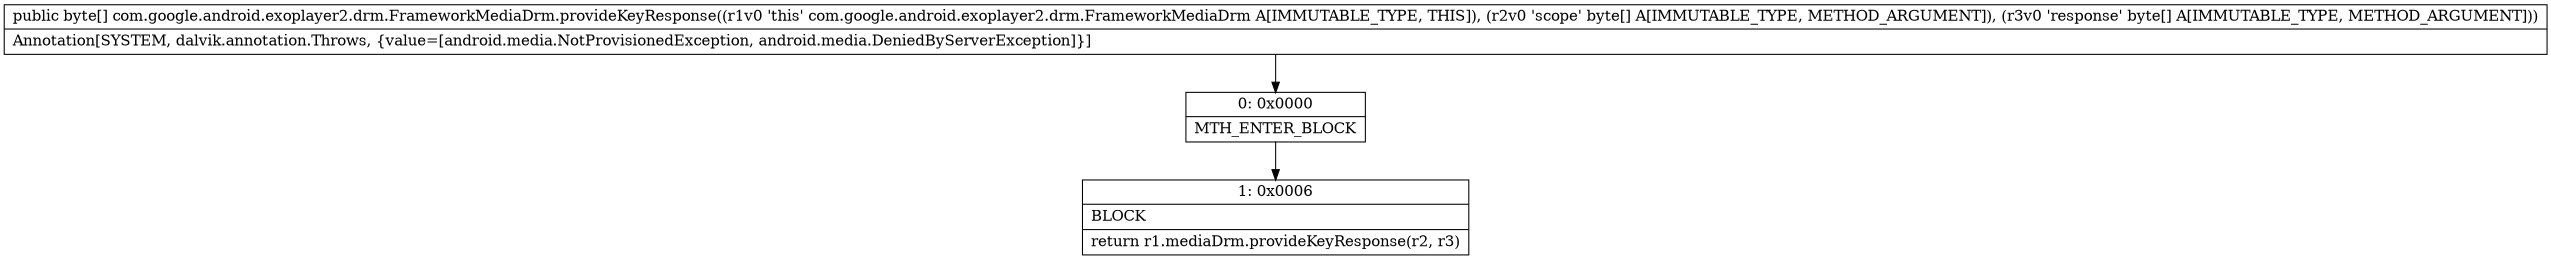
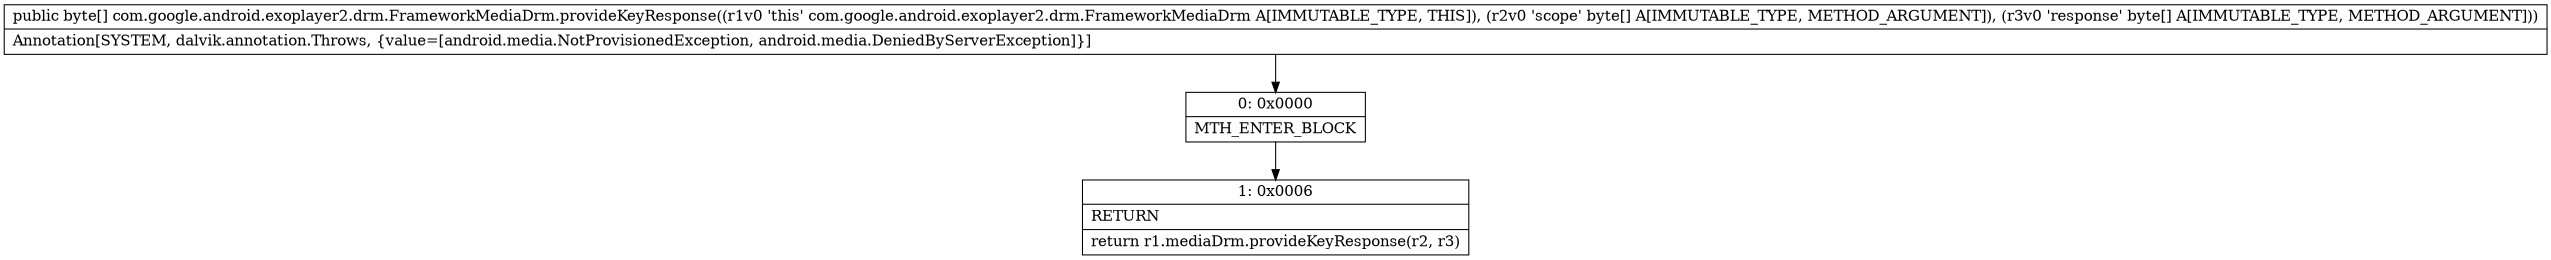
node "1: 0x0006": text "BLOCK" -> "RETURN"
